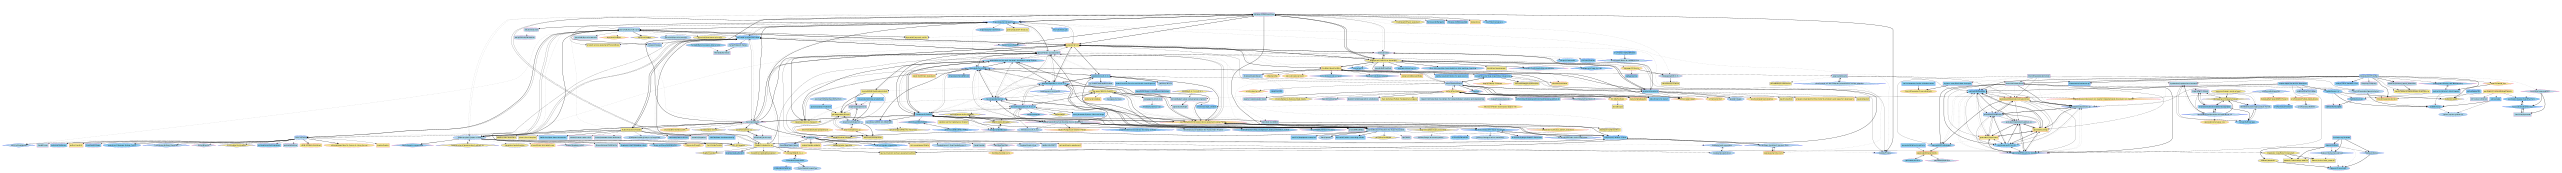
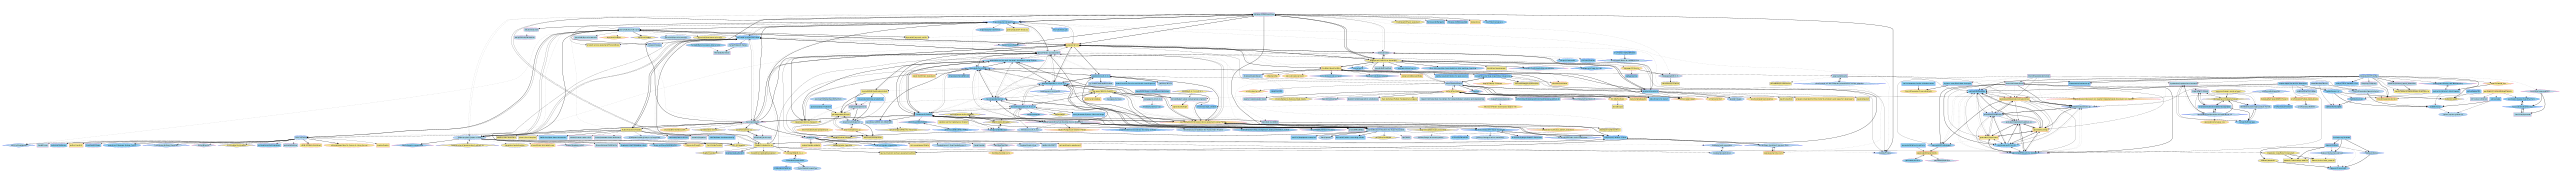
node "teamsudocode/dexter": added
edge "gia-guar/JARVIS-ChatGPT" -> "GauravSingh9356/J.A.R.V.I.S": added
node "IgnoranceAI/hugh": fillcolor lightblue -> khaki
edge "tshirts/bugtrons.co" -> "bugtrons/bugtrons-2": now "ghulamyazdani/Gitpic" -> "bugtrons/bugtrons-2"
node "OpenZWave/open-zwave": removed
